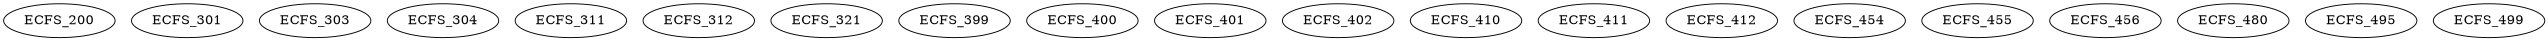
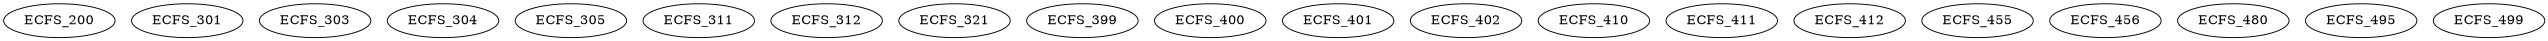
node "ECFS_305": added
node "ECFS_454": removed
